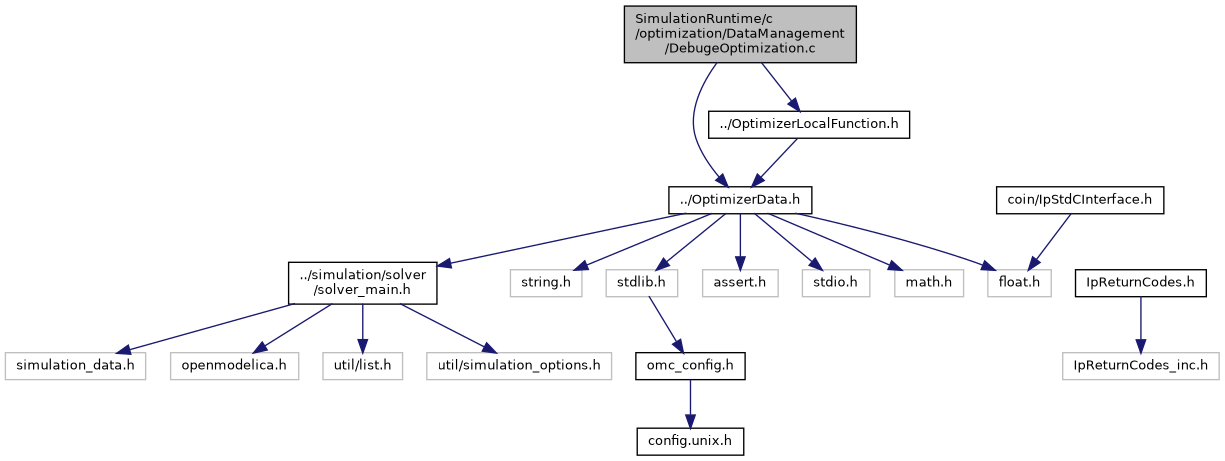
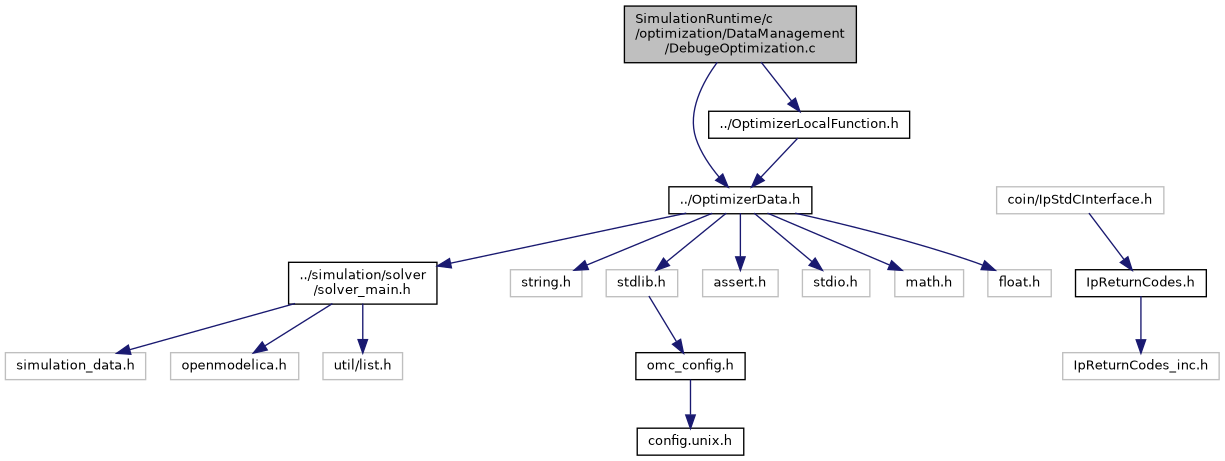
node "coin/IpStdCInterface.h": color black -> grey75
edge "coin/IpStdCInterface.h" -> "float.h": now "coin/IpStdCInterface.h" -> "IpReturnCodes.h"
node "util/simulation_options.h": removed
